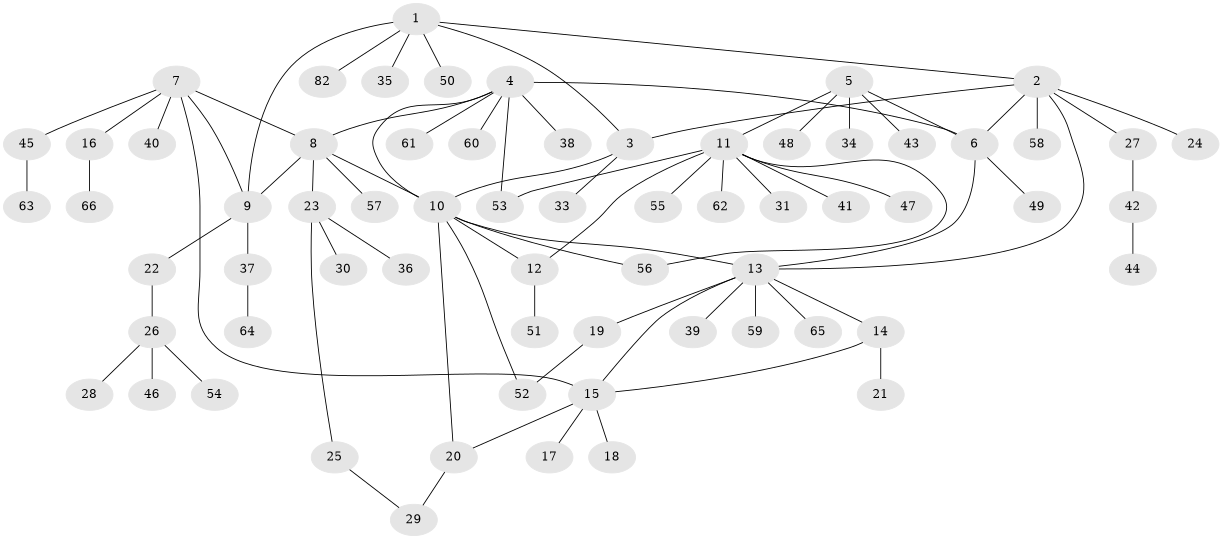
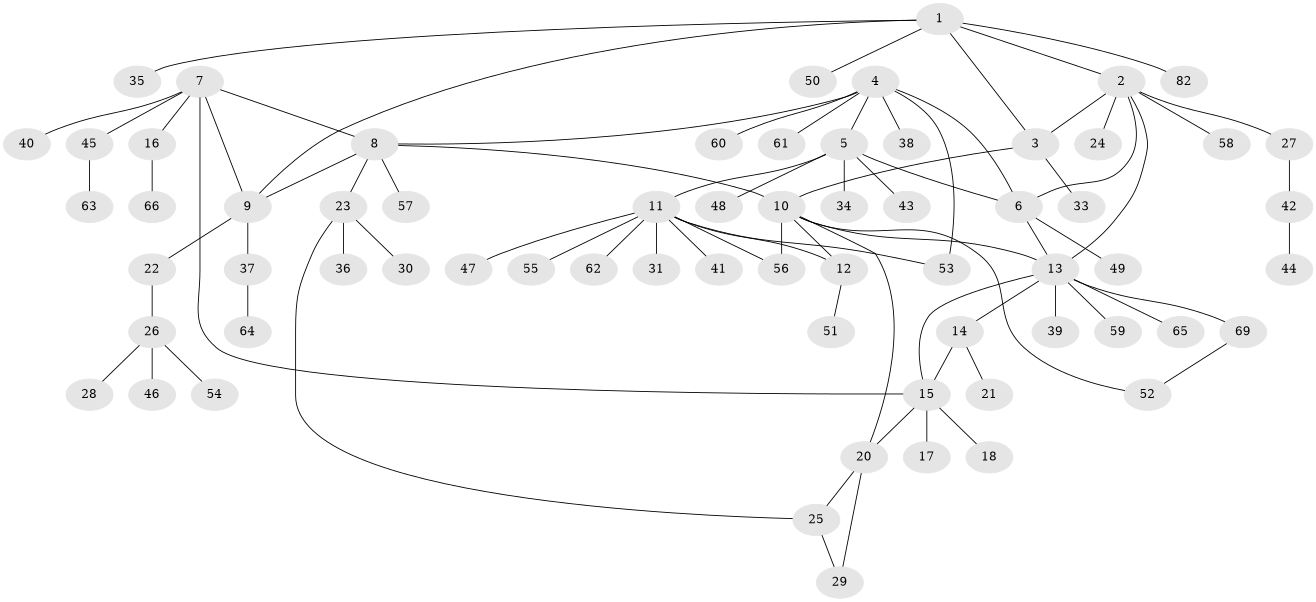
edge "4" -- "10": now "4" -- "5"
node "19": label "19" -> "69"
edge "20" -- "25": added
